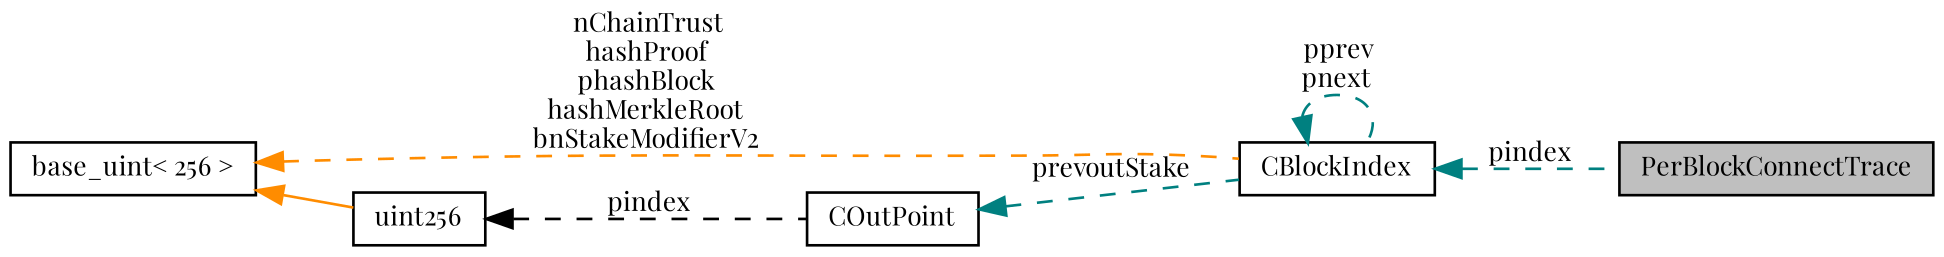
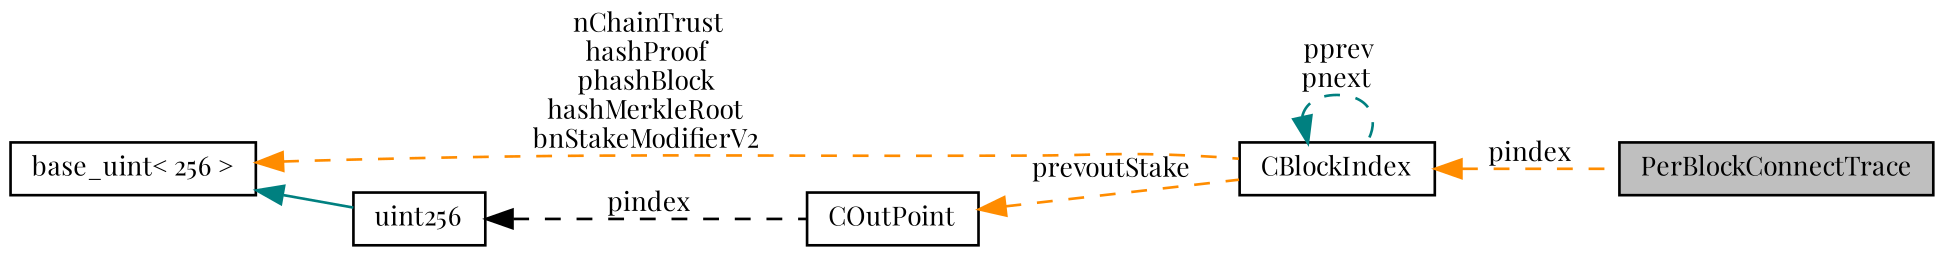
edge "PerBlockConnectTrace" -> "CBlockIndex": color teal -> darkorange
edge "CBlockIndex" -> "COutPoint": color teal -> darkorange
edge "uint256" -> "base_uint< 256 >": color darkorange -> teal
